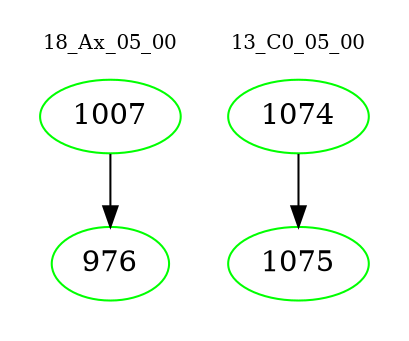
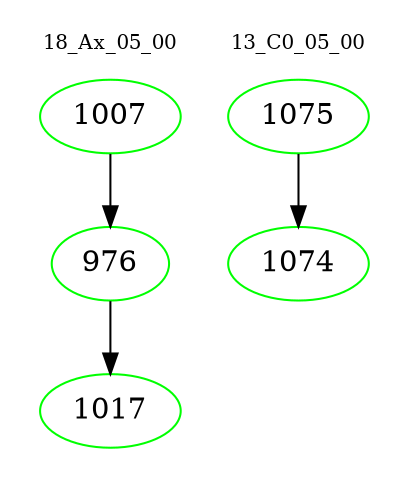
edge "1074" -> "1075": reversed
node "1017": added
